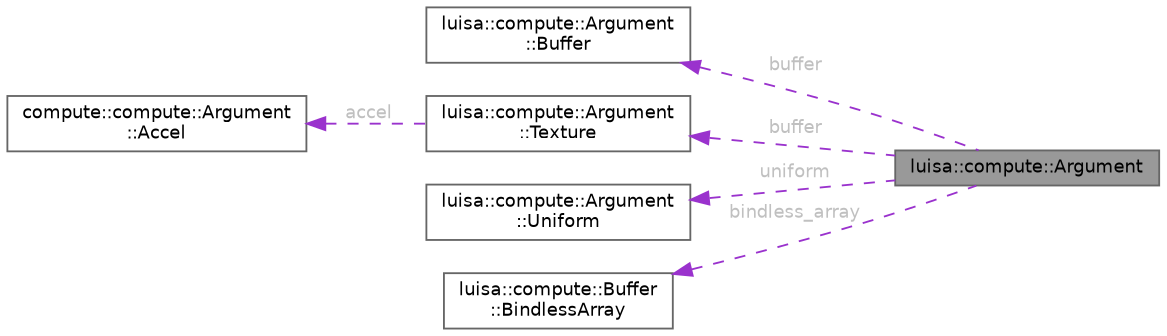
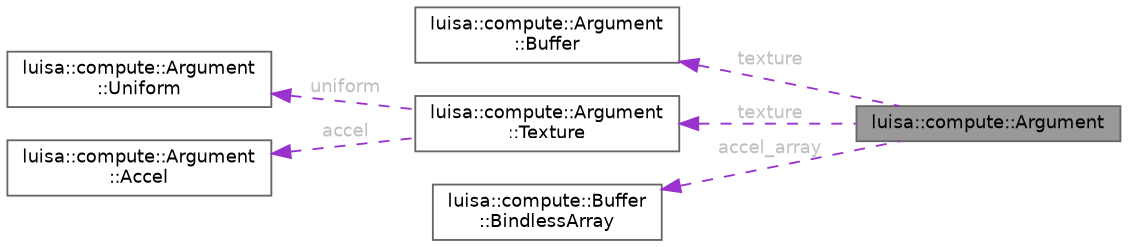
edge "luisa::compute::Argument" -> "luisa::compute::Argument ::Buffer": label " buffer" -> " texture"
node "compute::compute::Argument ::Accel": label "compute::compute::Argument ::Accel" -> "luisa::compute::Argument ::Accel"
edge "luisa::compute::Argument" -> "luisa::compute::Argument ::Texture": label " buffer" -> " texture"
edge "luisa::compute::Argument" -> "luisa::compute::Argument ::Uniform": now "luisa::compute::Argument ::Texture" -> "luisa::compute::Argument ::Uniform"
edge "luisa::compute::Argument" -> "luisa::compute::Buffer ::BindlessArray": label " bindless_array" -> " accel_array"
